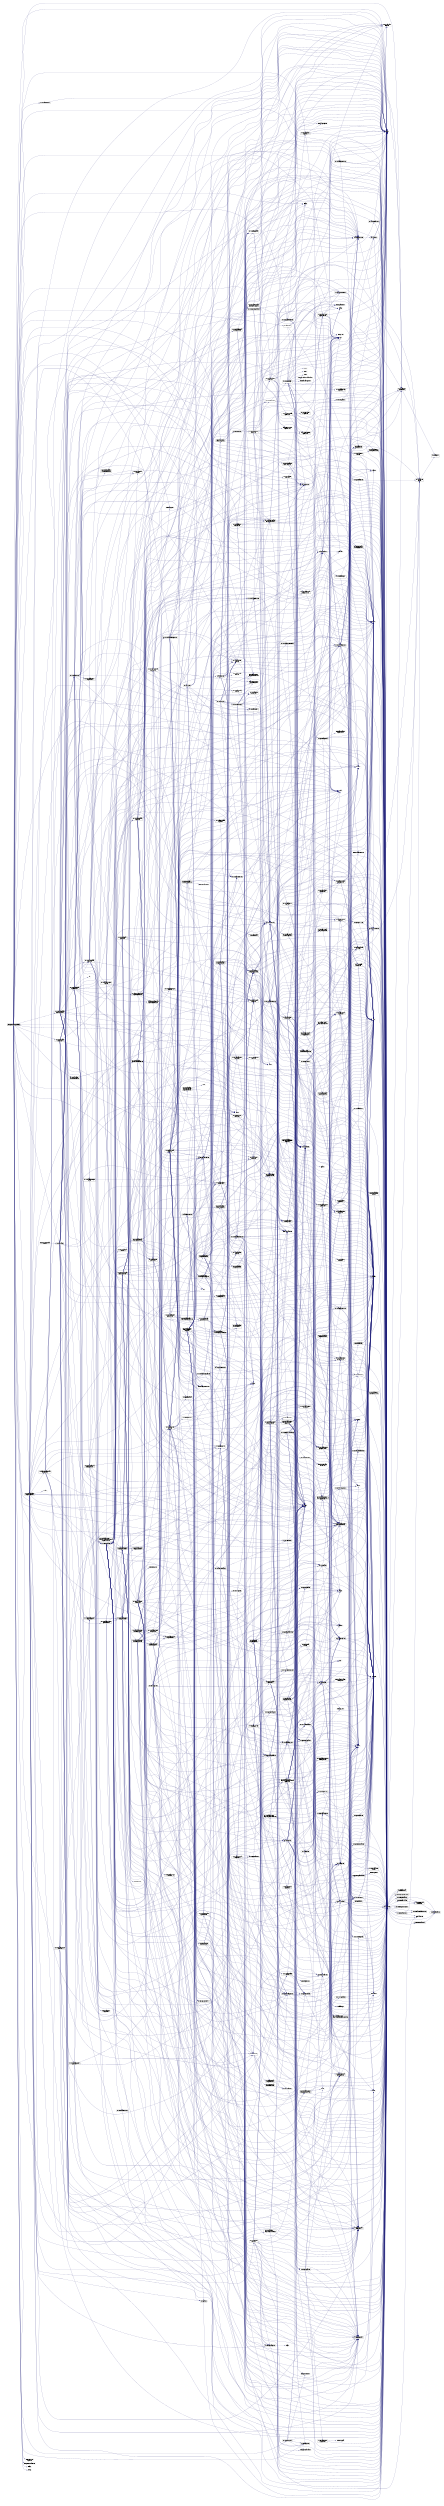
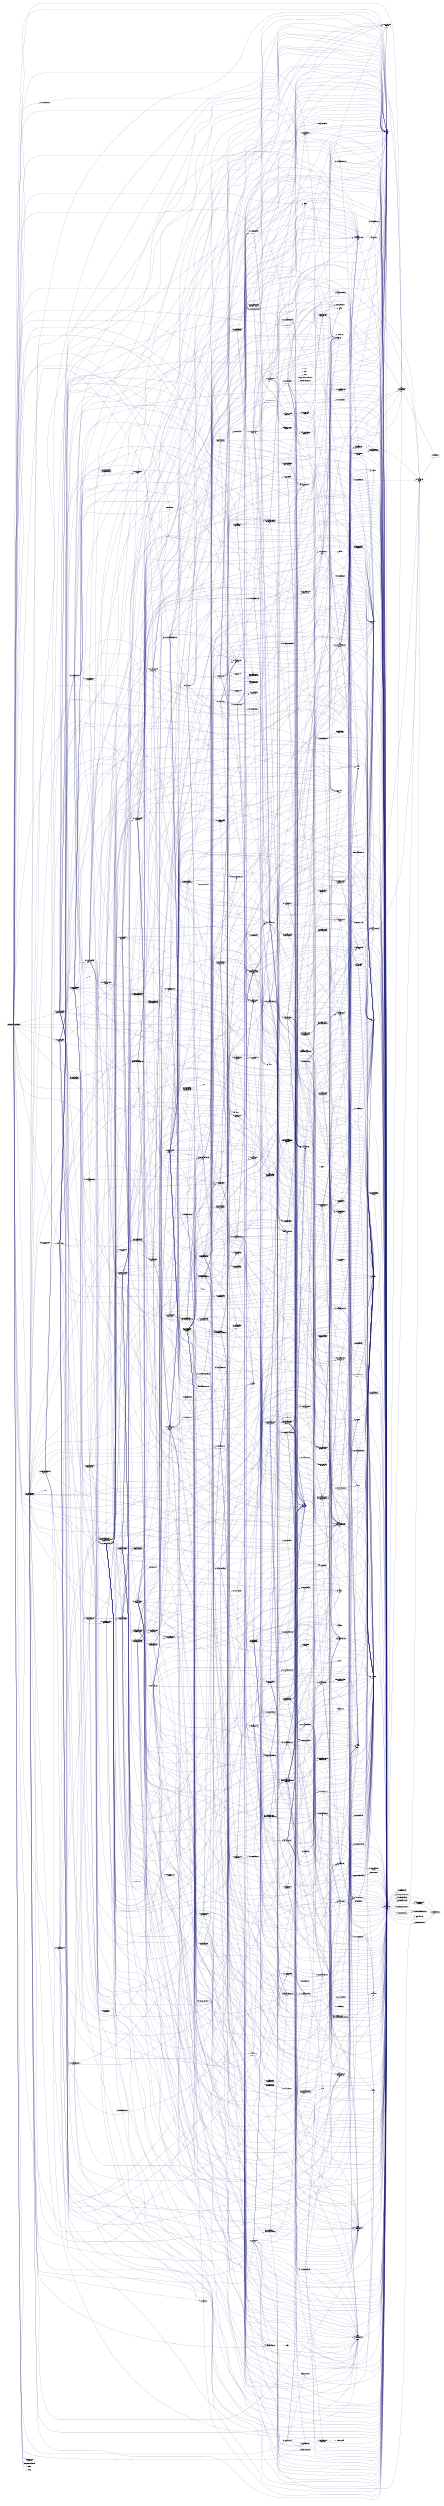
node "boost/iterator/iterator _categories.hpp": label "boost/iterator/iterator _categories.hpp" -> "boost/filter/iterator _categories.hpp"
node "hpx/compat_info.hpp": label "hpx/compat_info.hpp" -> "hpx/exception_info.hpp"
